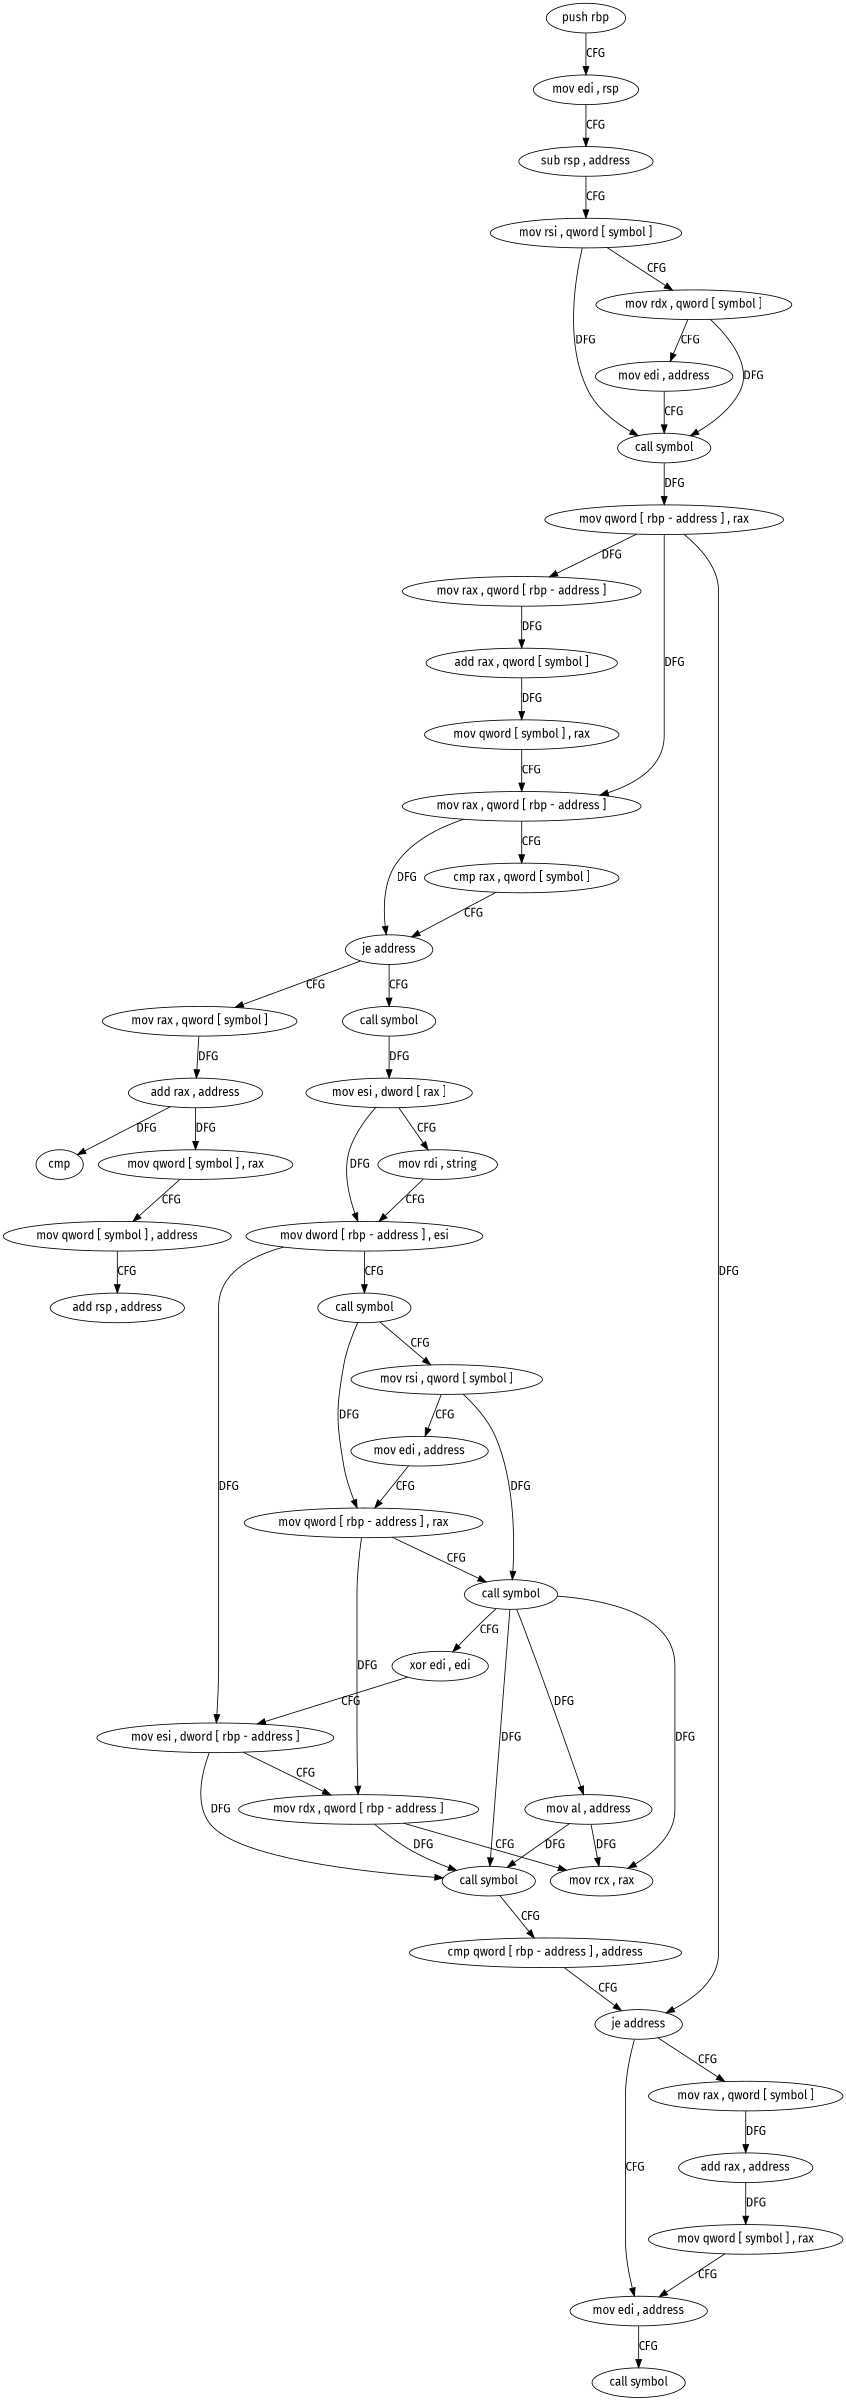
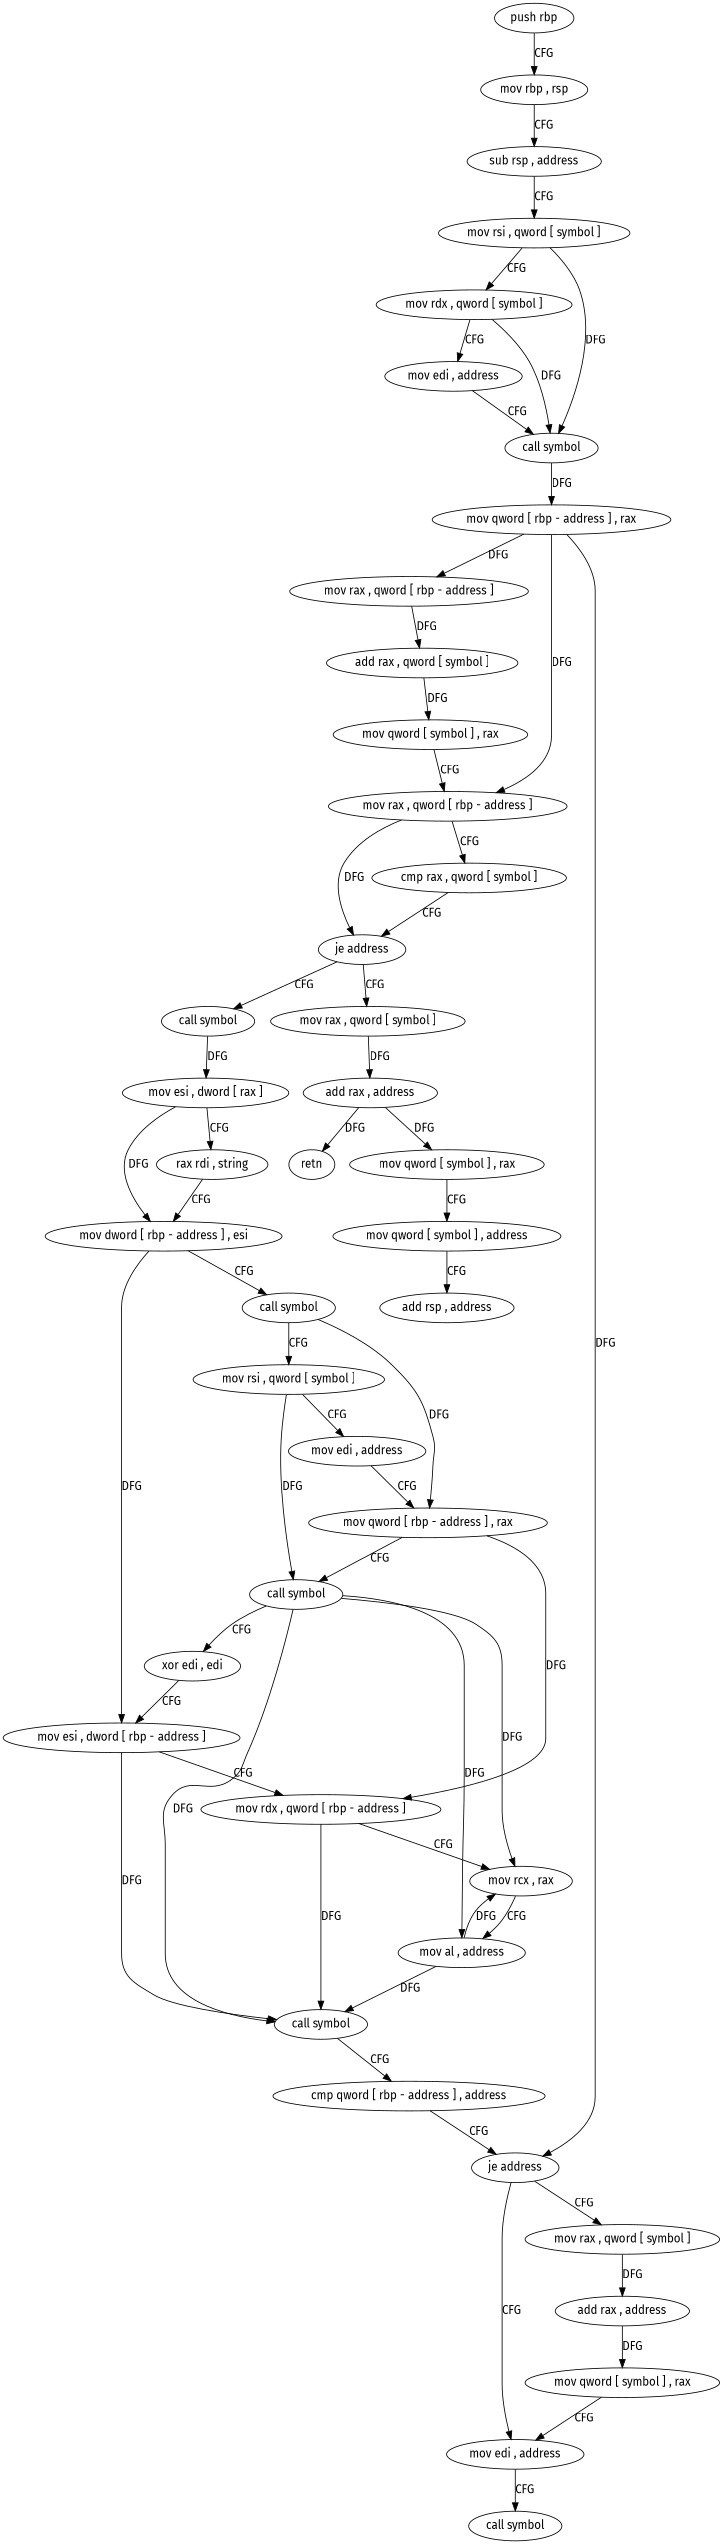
node "mov edi , rsp": label "mov edi , rsp" -> "mov rbp , rsp"
node "cmp": label "cmp" -> "retn"
node "mov rdi , string": label "mov rdi , string" -> "rax rdi , string"
edge "mov rcx , rax" -> "mov al , address": added, label "CFG"
